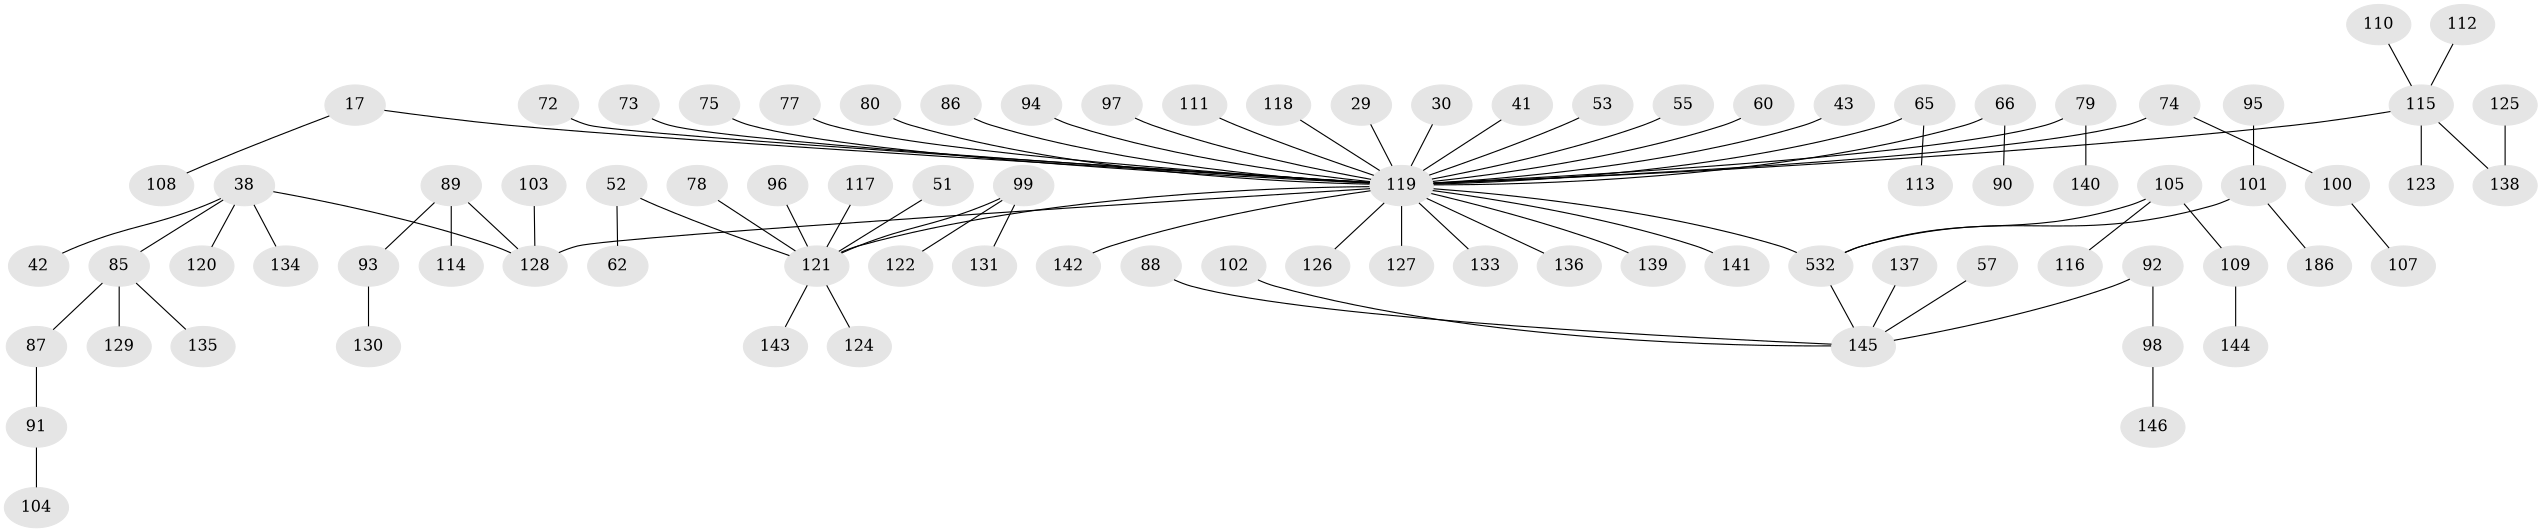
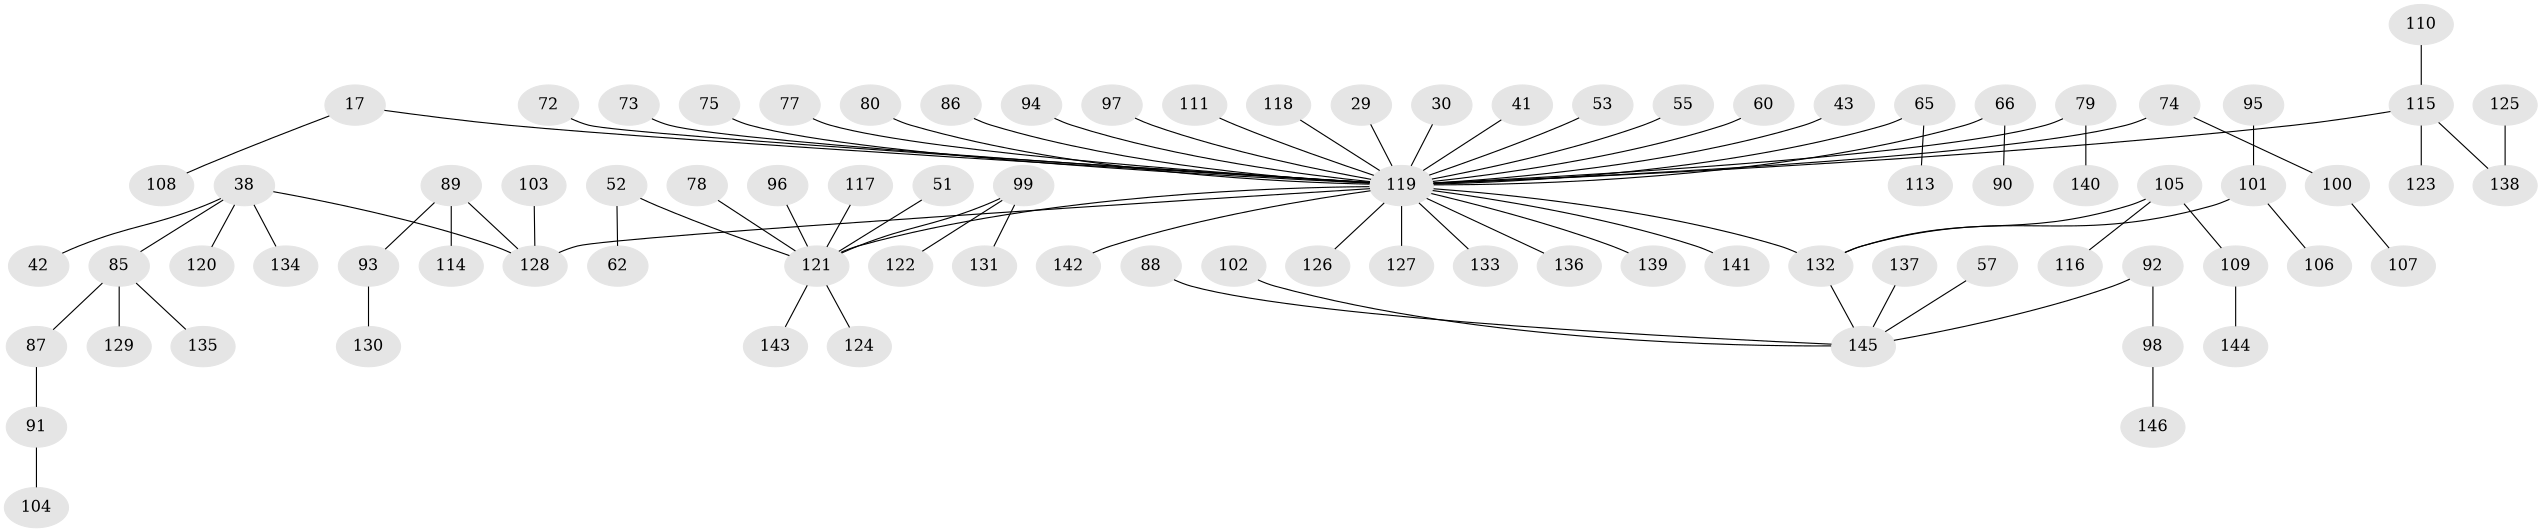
node "112": removed
node "532": label "532" -> "132"
node "186": label "186" -> "106"
